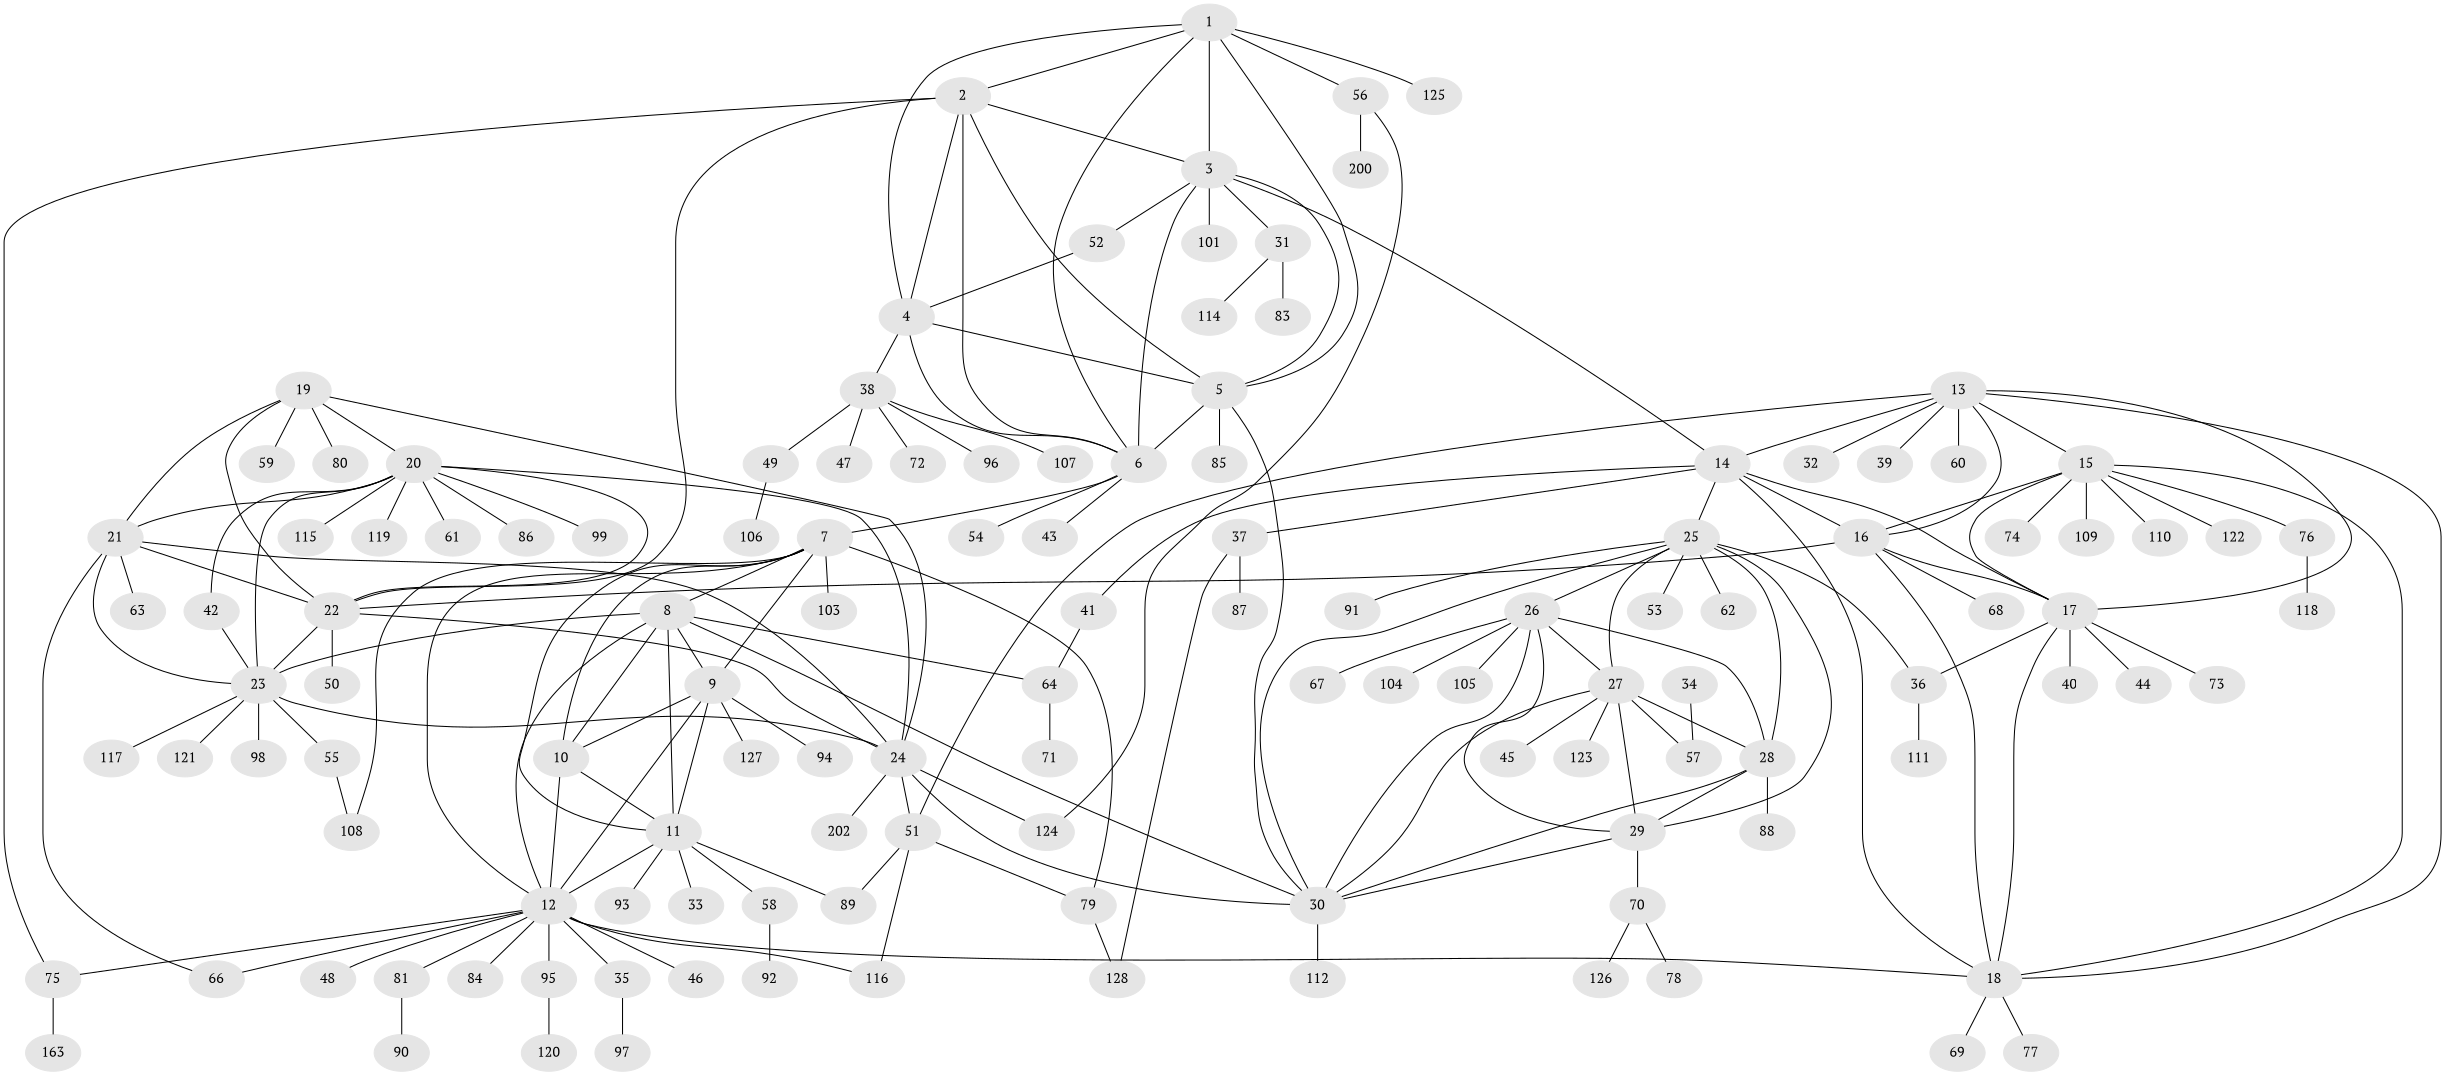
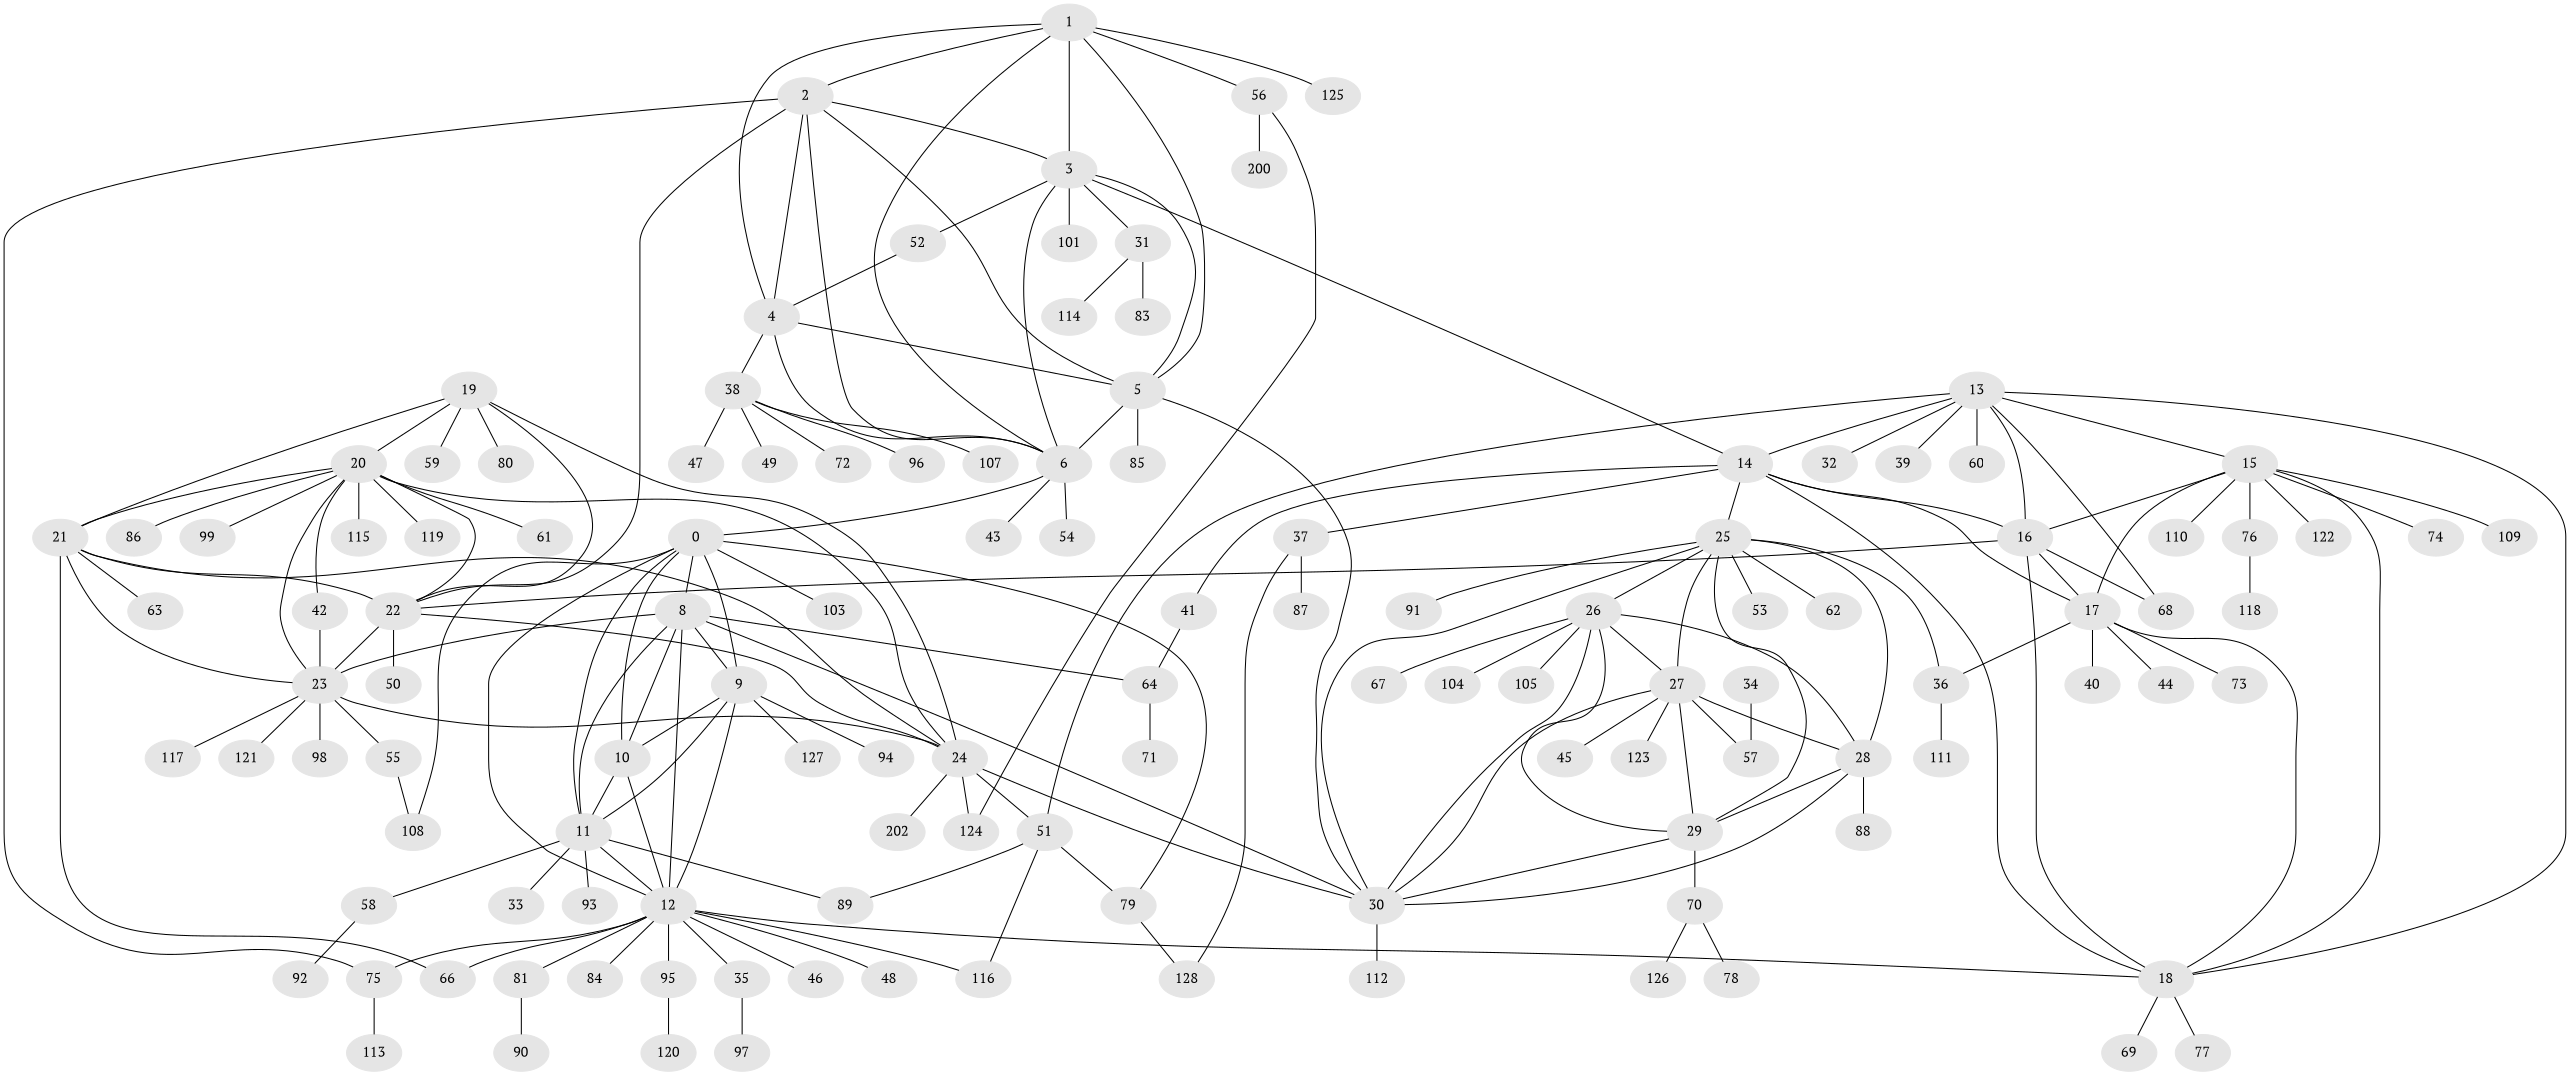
edge "13" -- "17": now "13" -- "68"
node "106": removed
node "7": label "7" -> "0"
node "163": label "163" -> "113"
